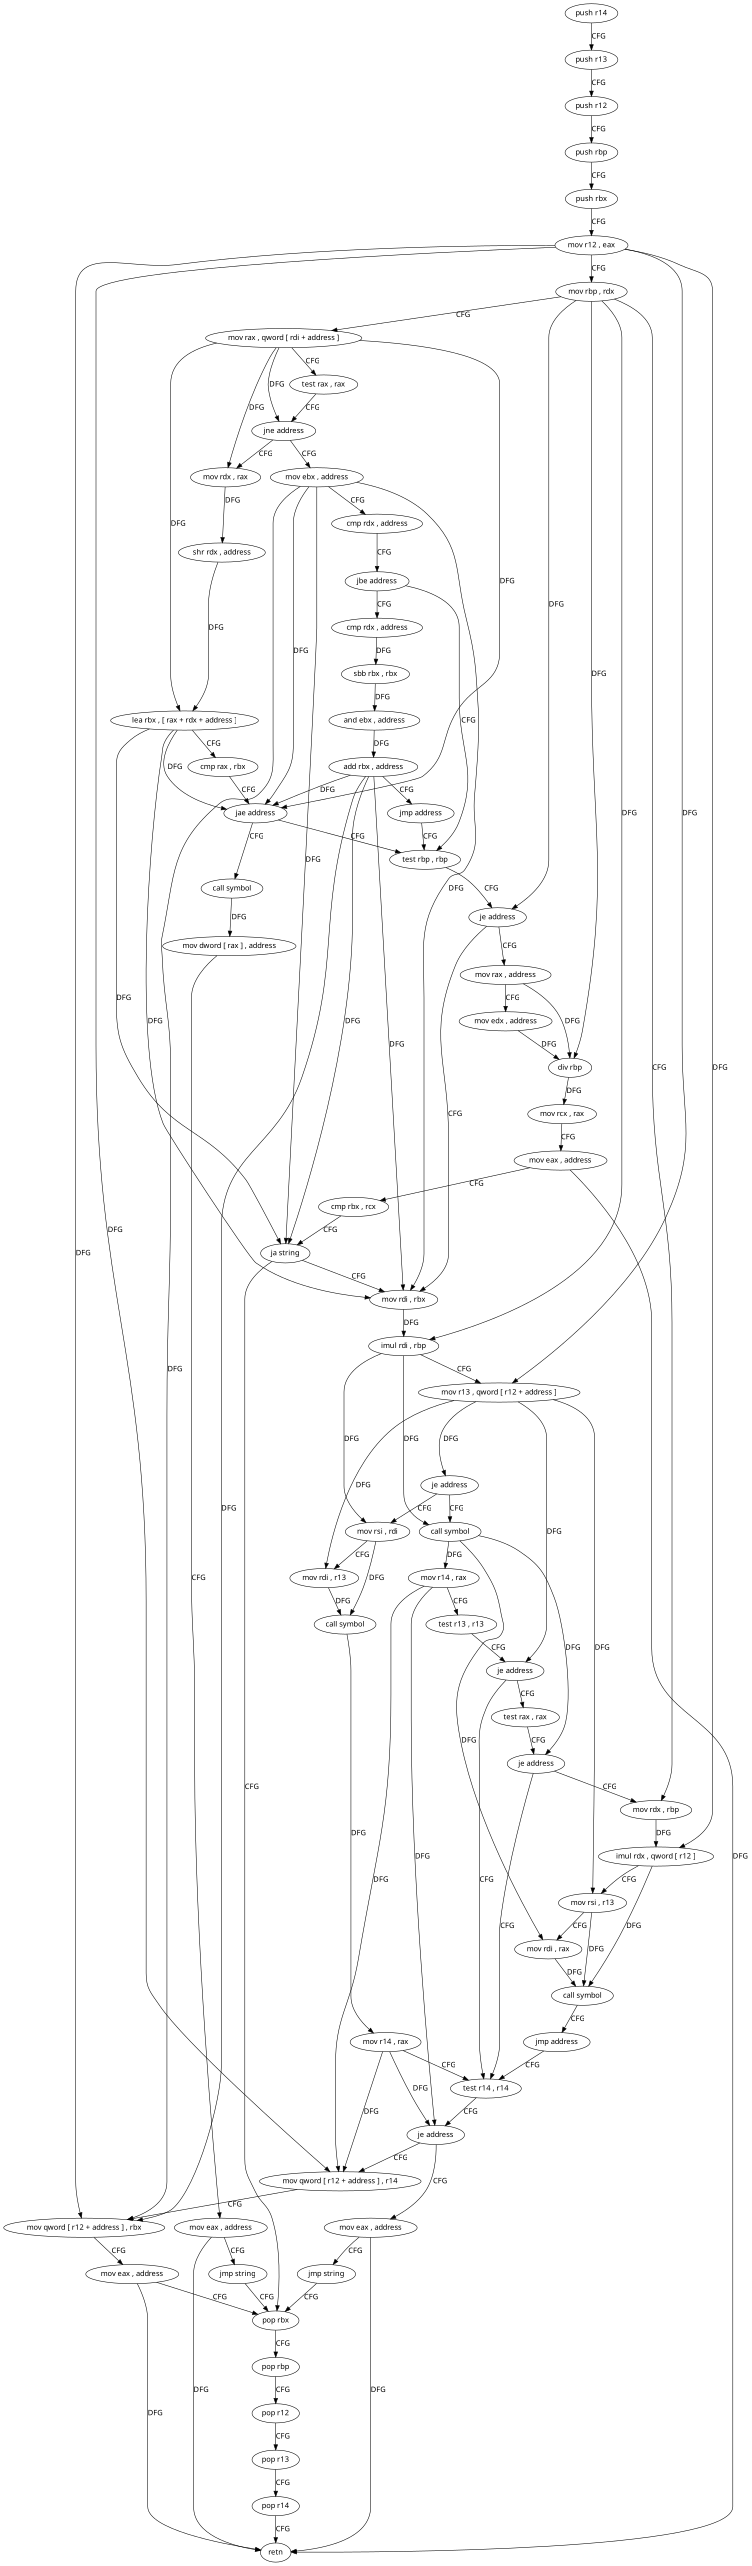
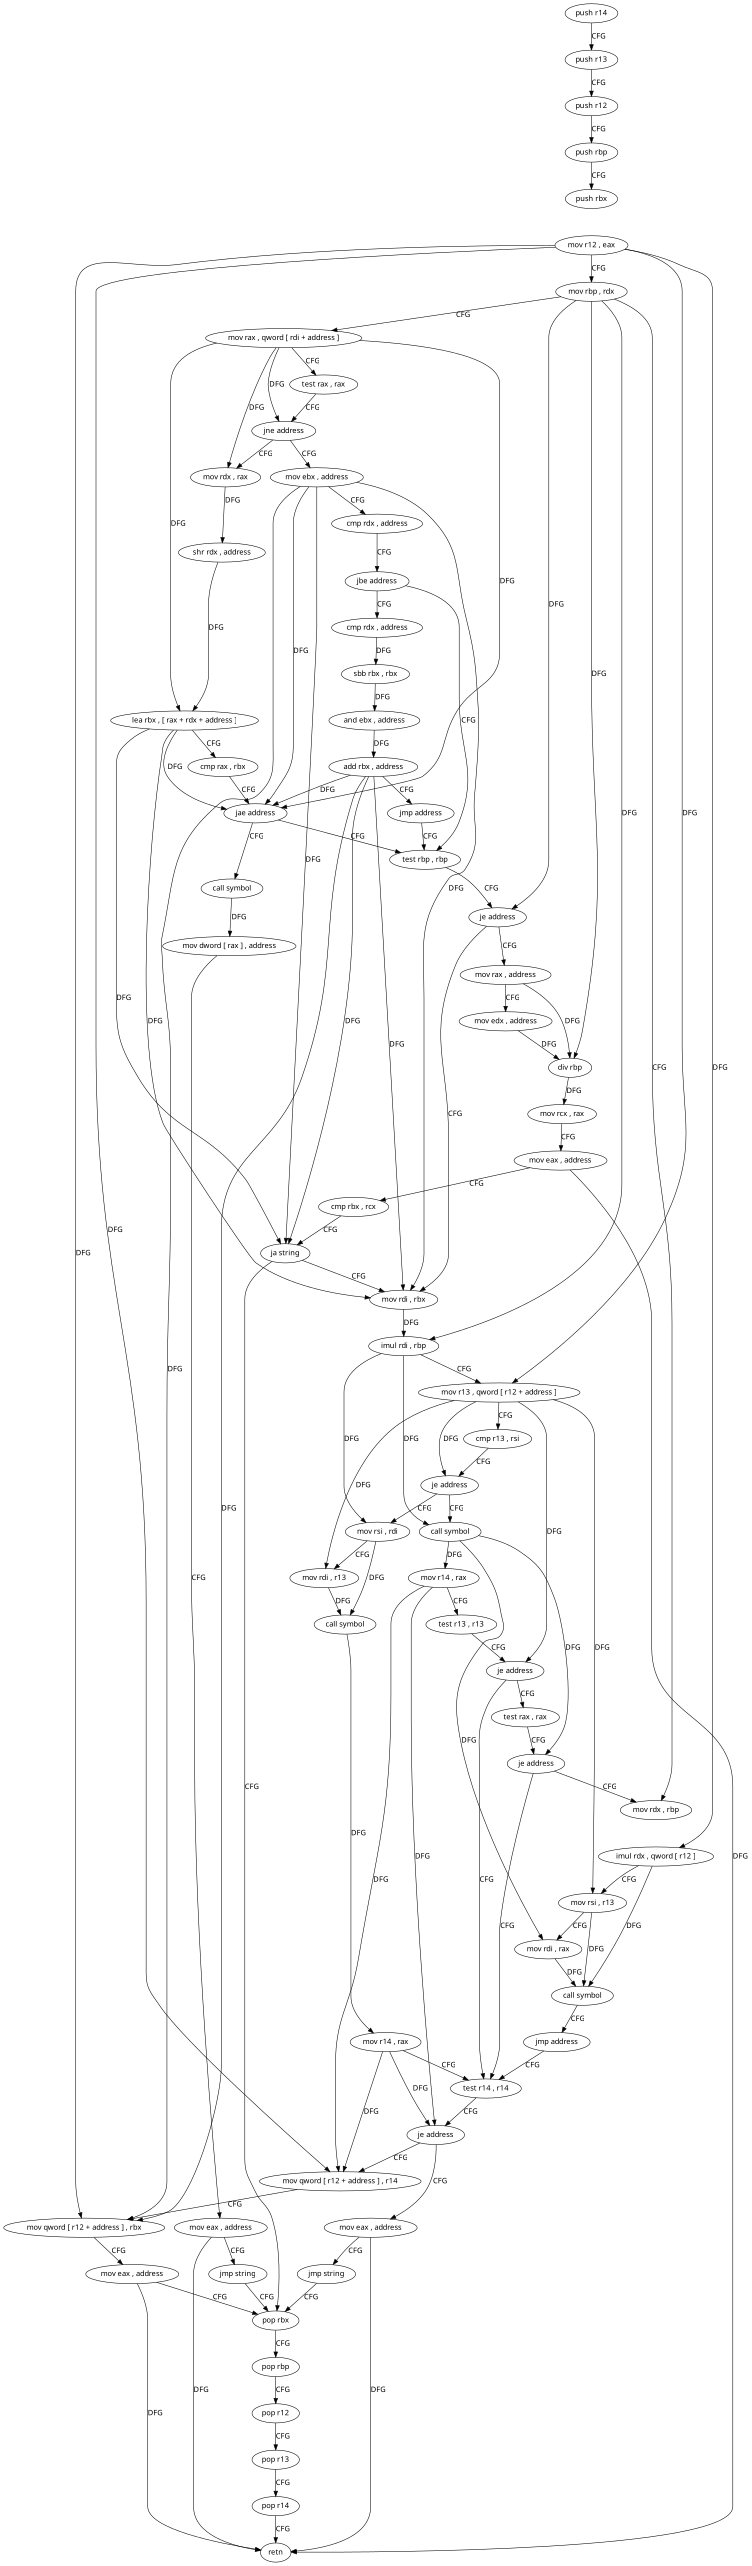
edge "push rbx" -> "mov r12 , eax": removed, label "CFG"
node "cmp r13 , rsi": added
edge "mov rdx , rbp" -> "imul rdx , qword [ r12 ]": removed, label "DFG"
